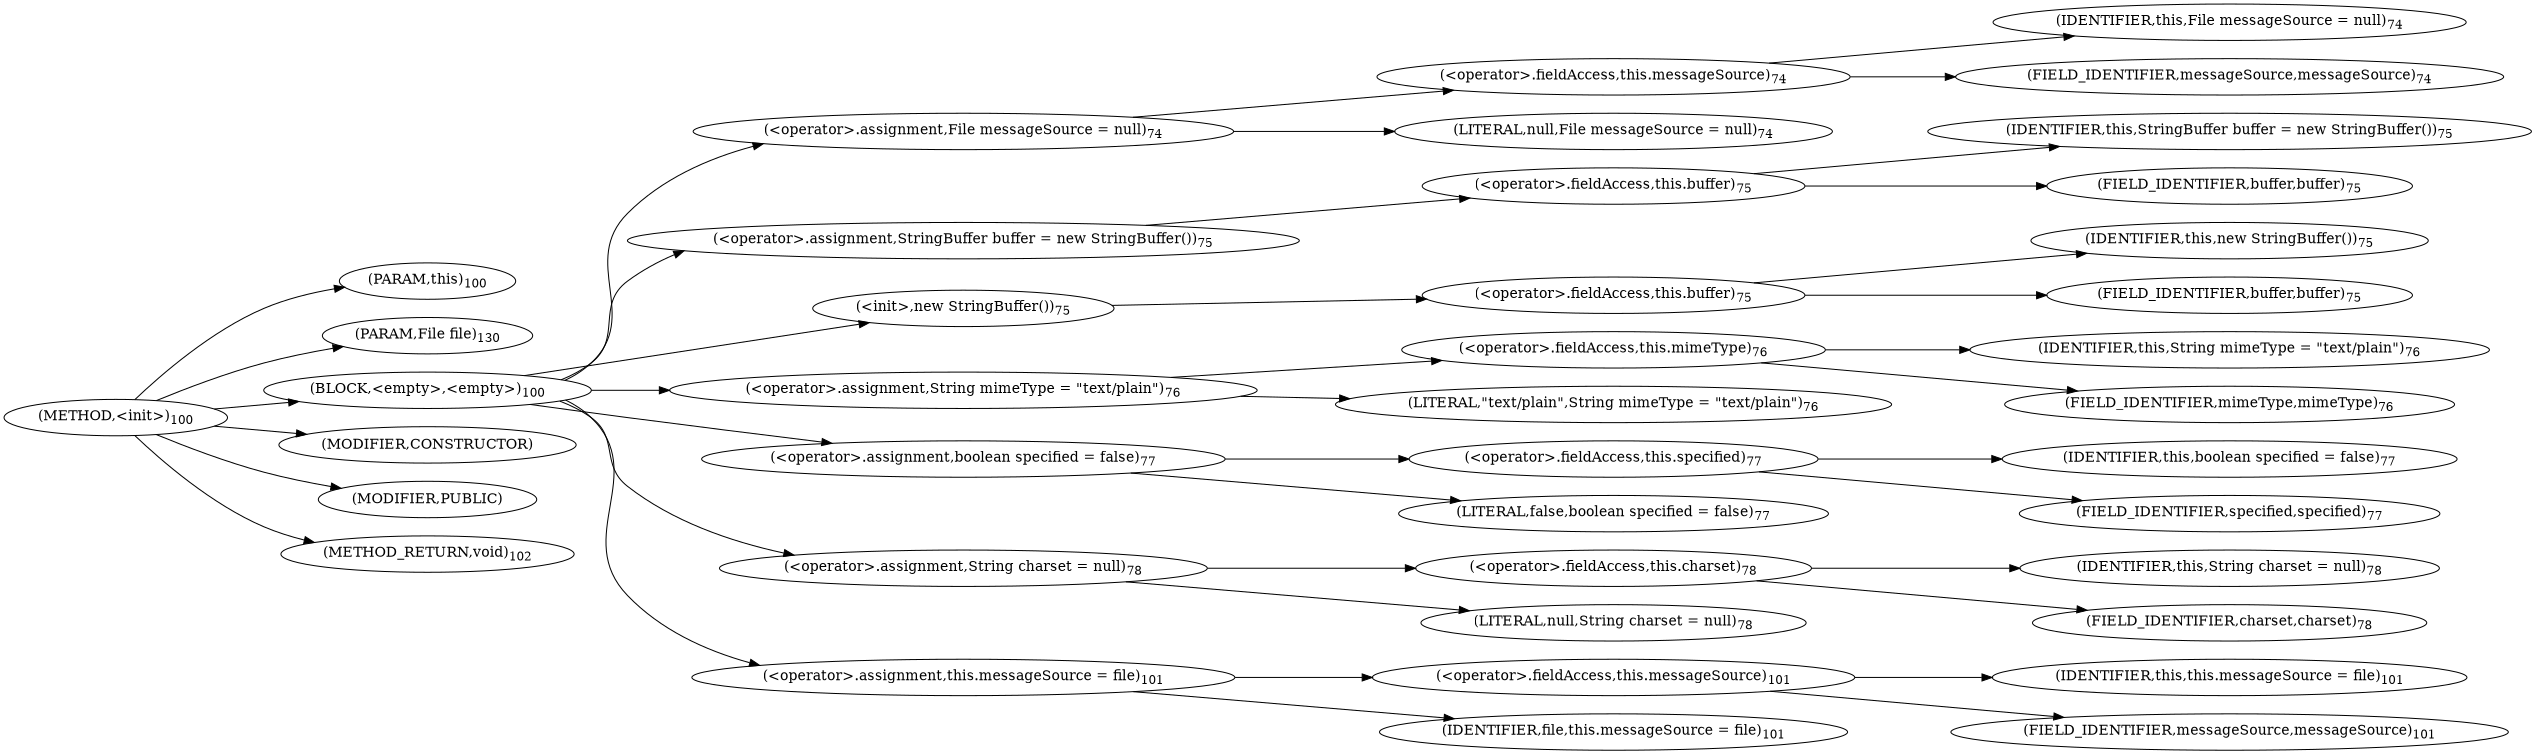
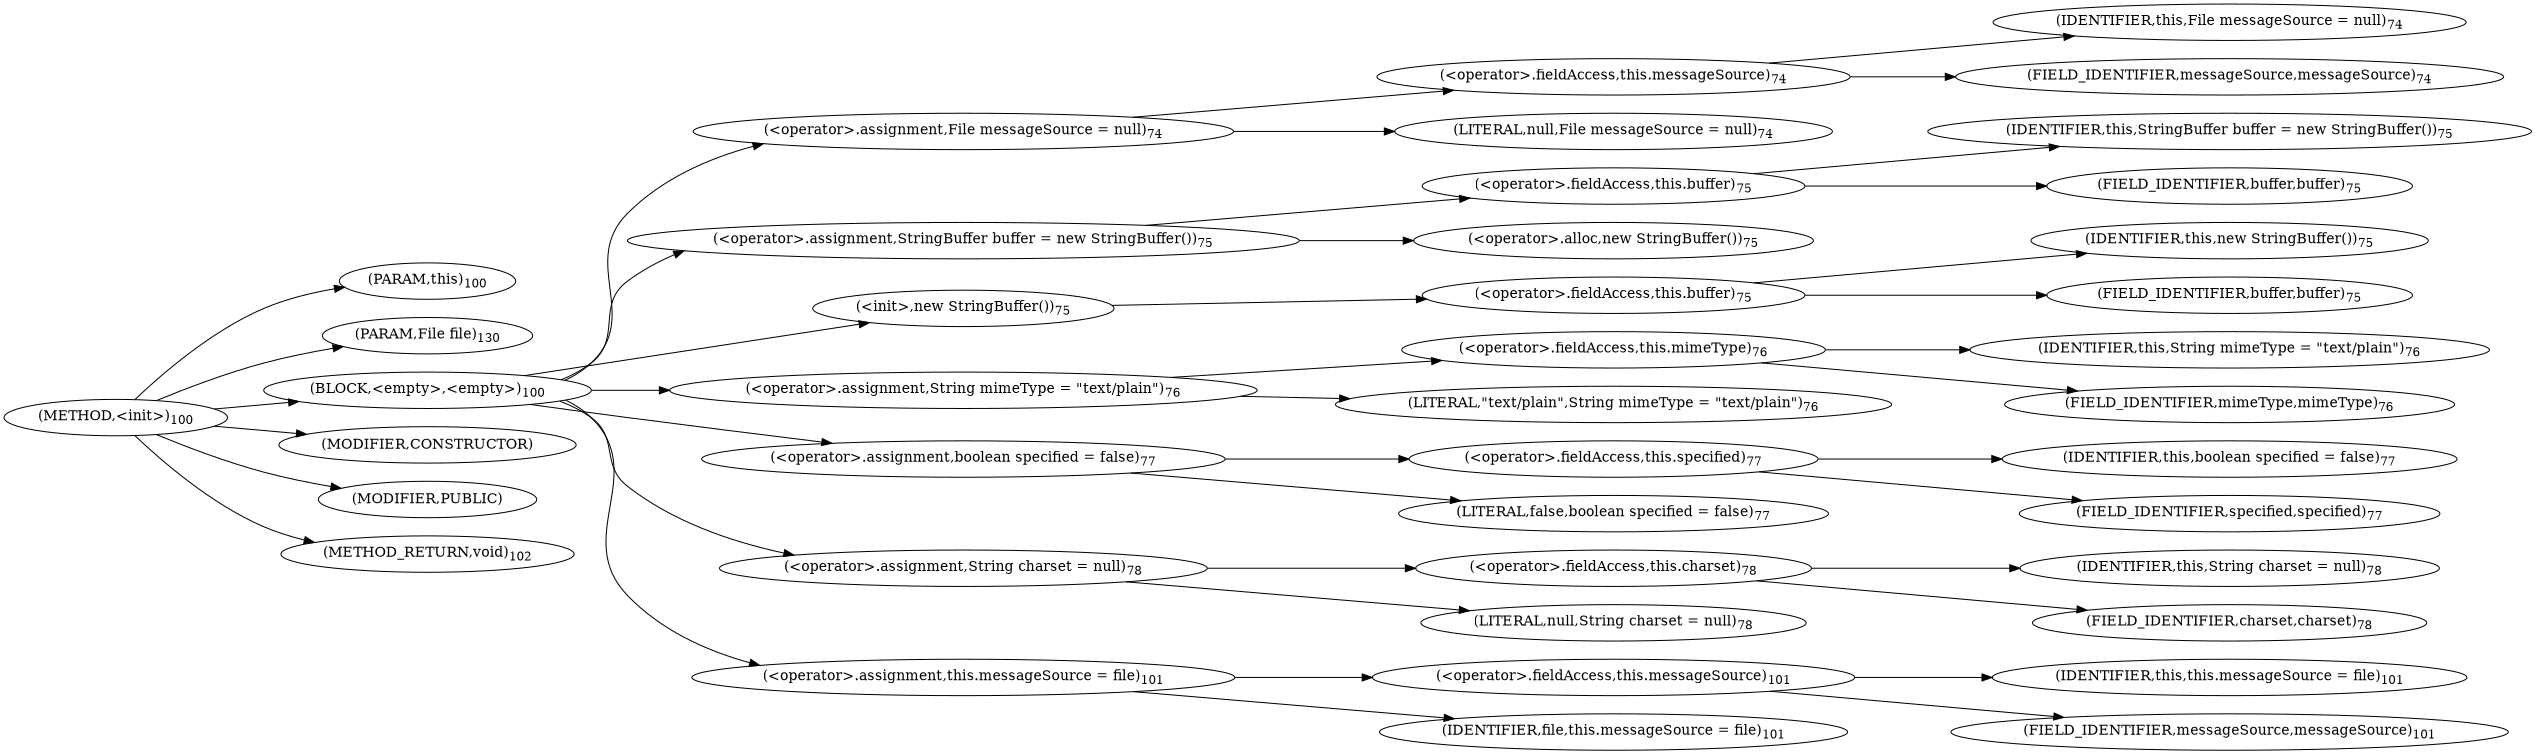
node "(<operator>.alloc,new StringBuffer())": added
